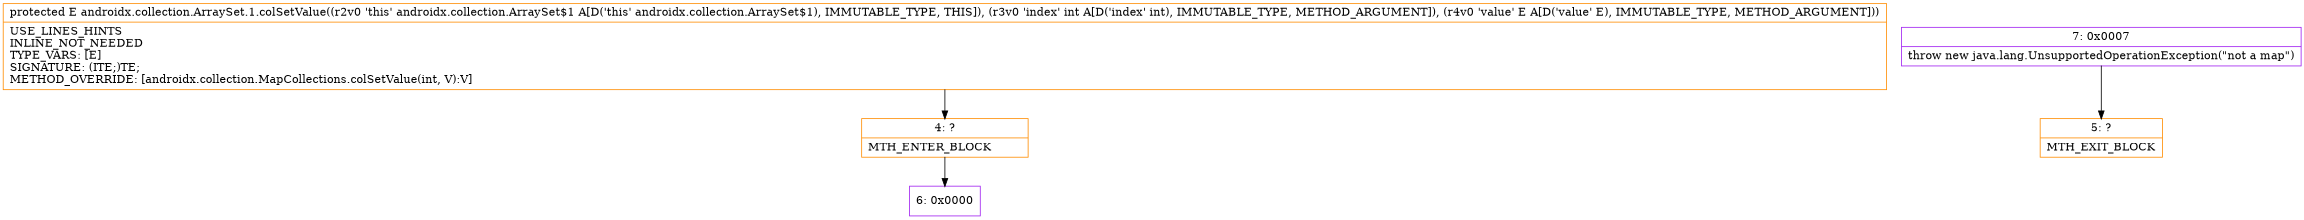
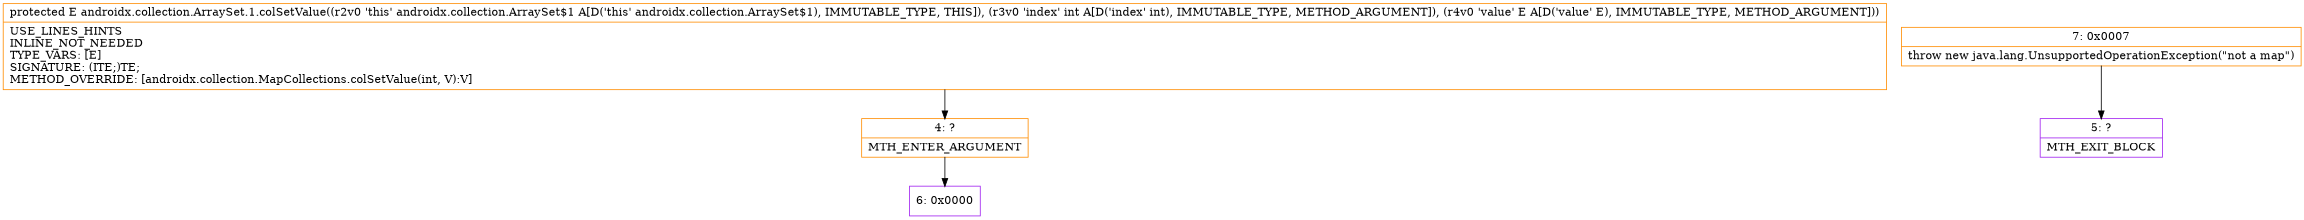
node "7: 0x0007": color purple -> darkorange
node "5: ?": color darkorange -> purple
node "4: ?": text "MTH_ENTER_BLOCK" -> "MTH_ENTER_ARGUMENT"
